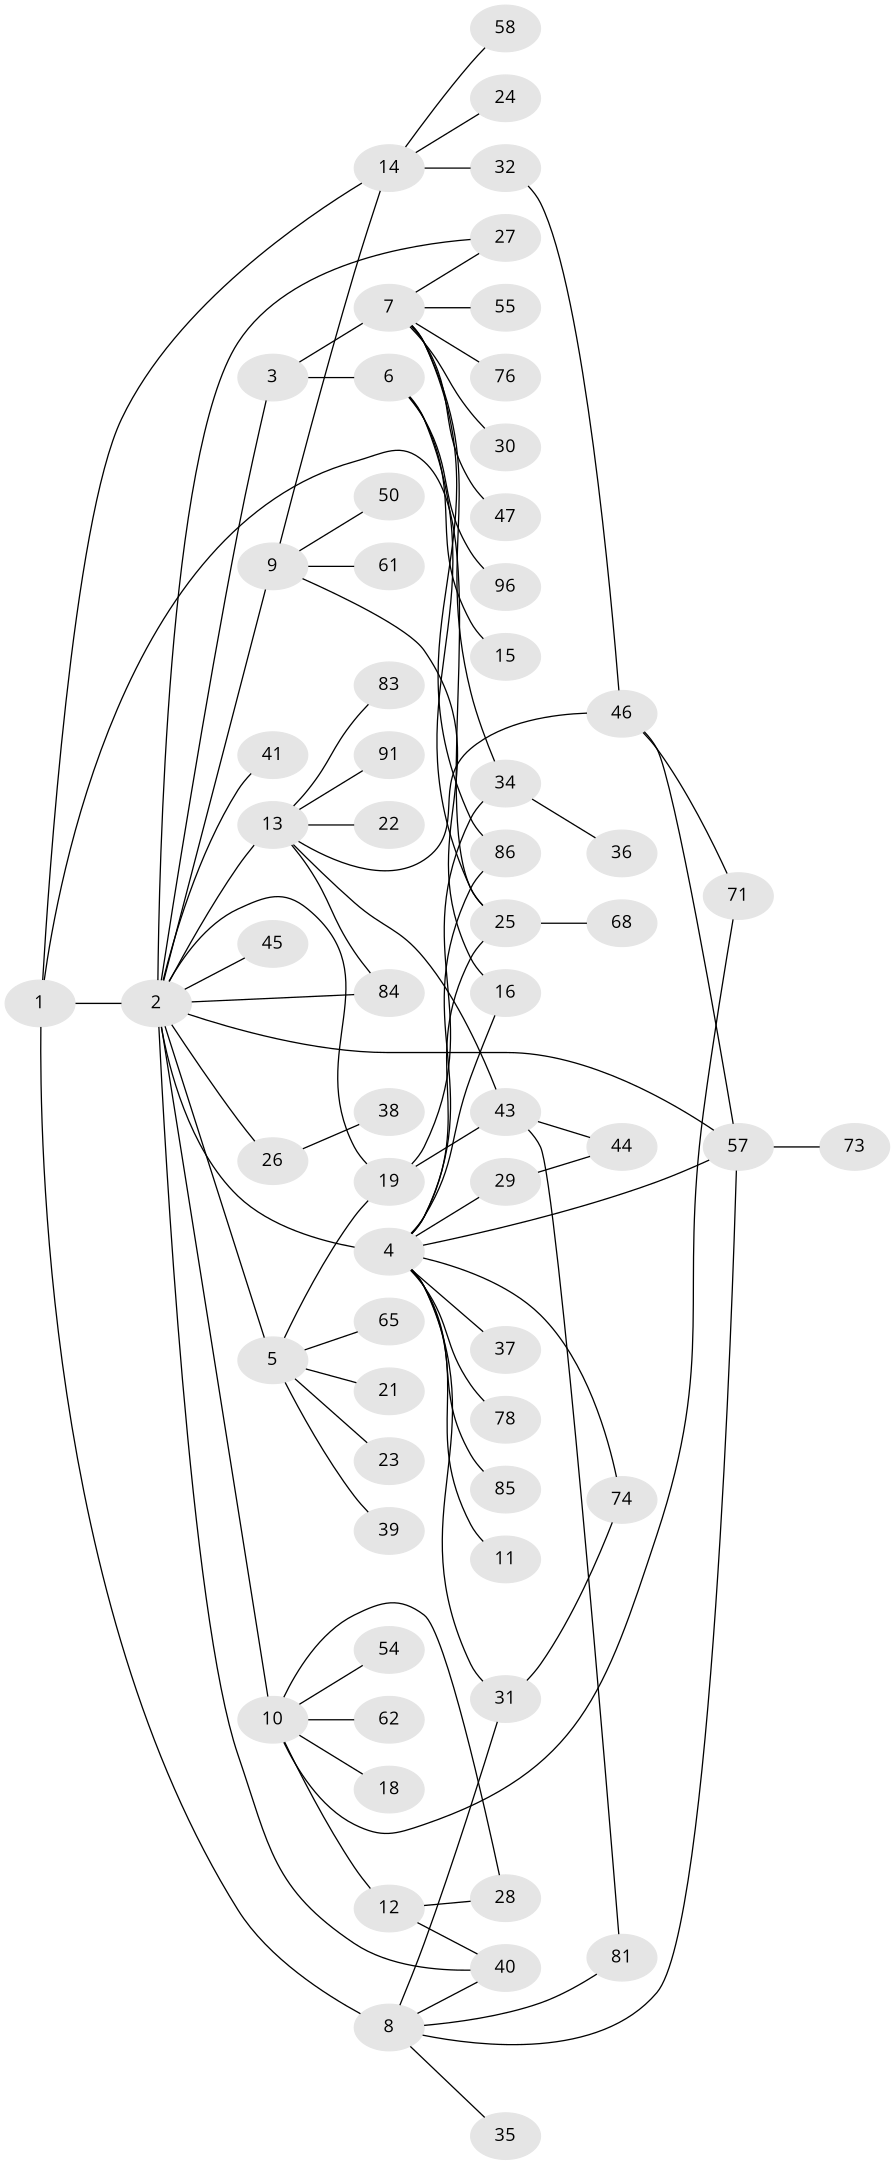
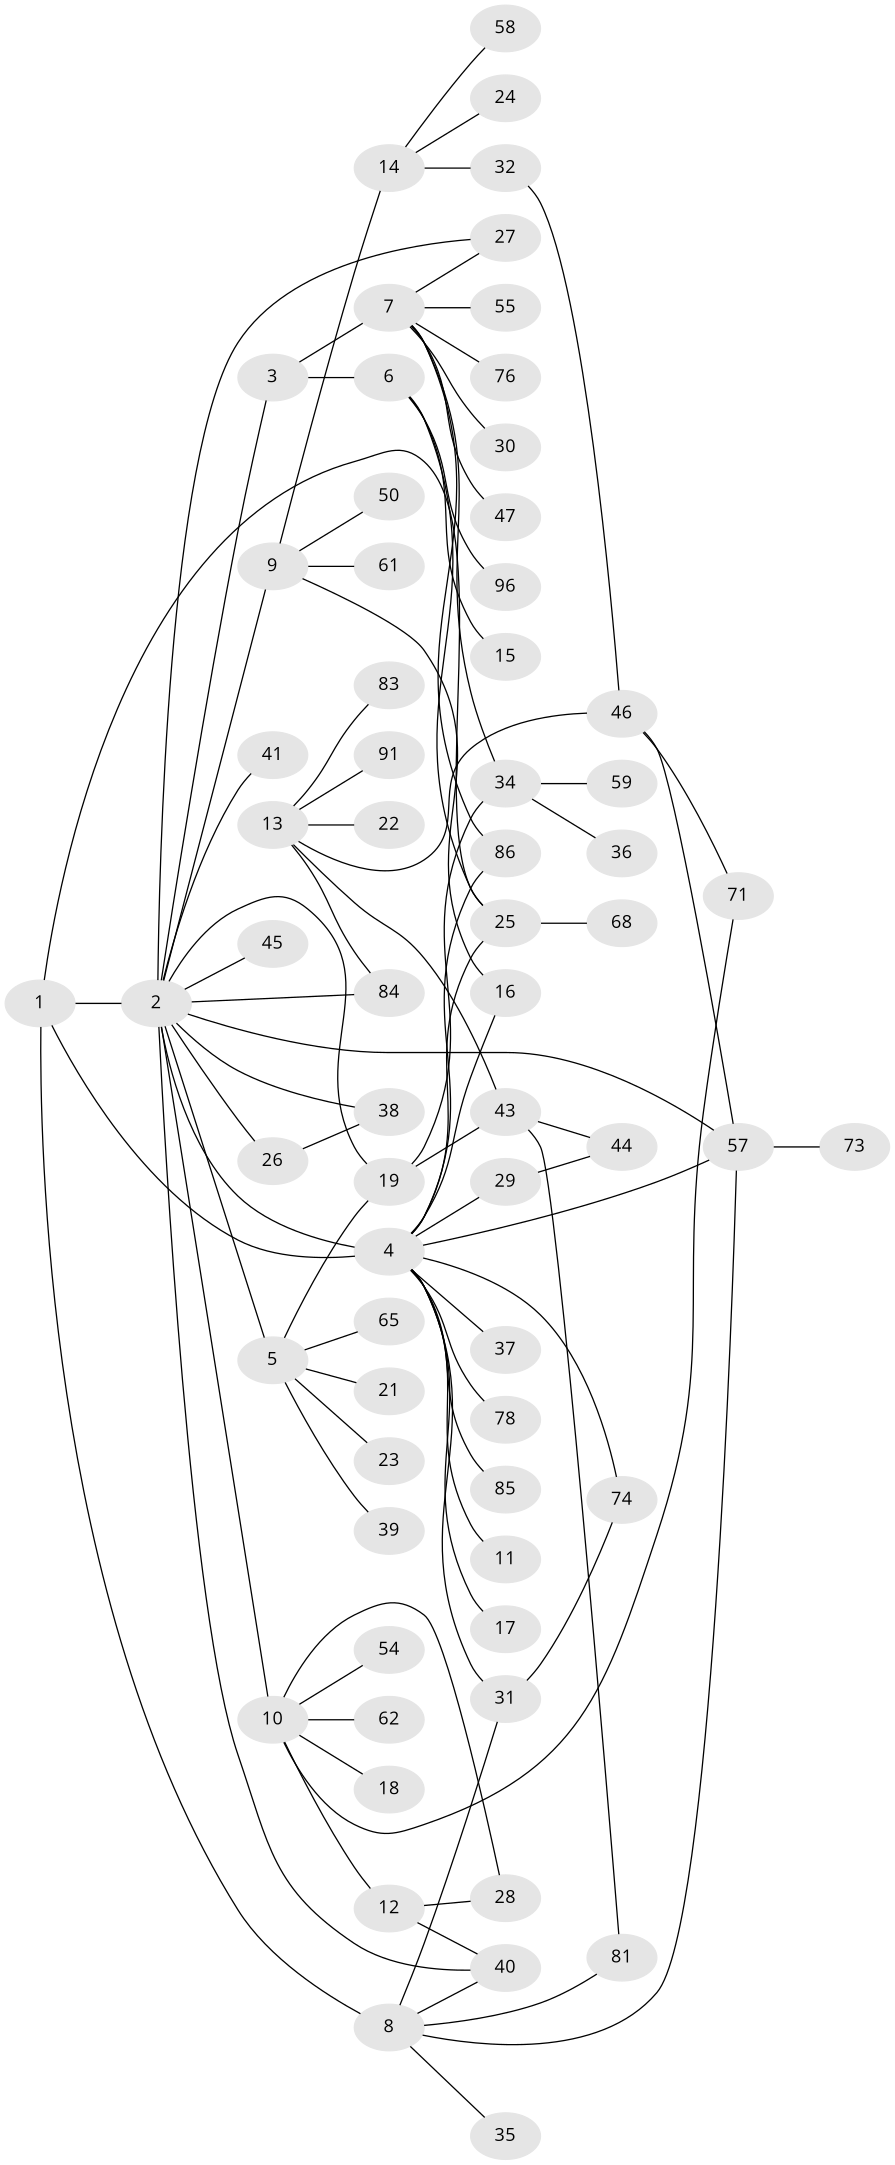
edge "14" -- "1": now "4" -- "1"
node "59": added
edge "13" -- "2": now "38" -- "2"
node "17": added
